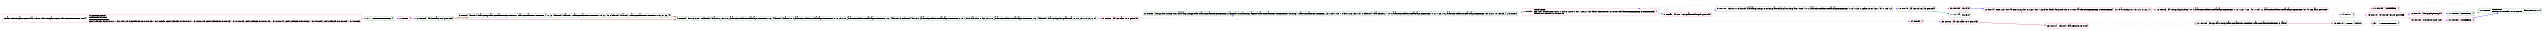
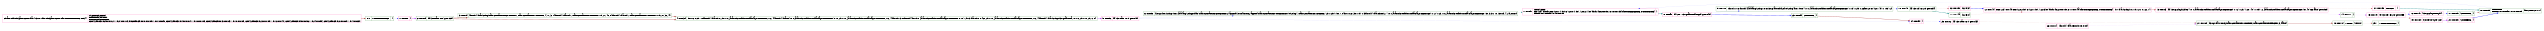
node "21: 0x0185": text "SYNTHETIC" -> "HEIGHT"
node "10: 0x0148": text "lif (r30.sel != r48) goto L54l" -> "lif (r30.sel != r28) goto L54l"
edge "21: 0x0185" -> "18: 0x0185": style dotted -> bold
edge "7: 0x00f0" -> "9: 0x011e": now "8: 0x00fb" -> "9: 0x011e"
node "23: 0x00fd": added
node "0: ?": text "MTH_ENTER_BLOCK" -> "MTH_NOT_BLOCK"
edge "25: 0x0102" -> "26: 0x0104": removed
